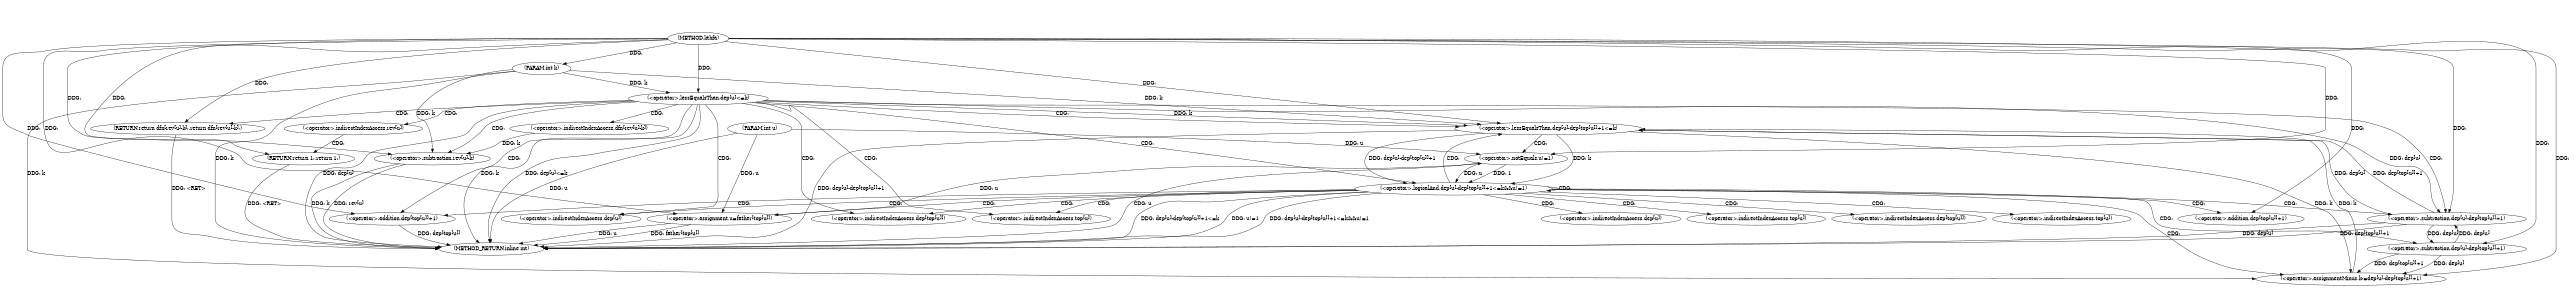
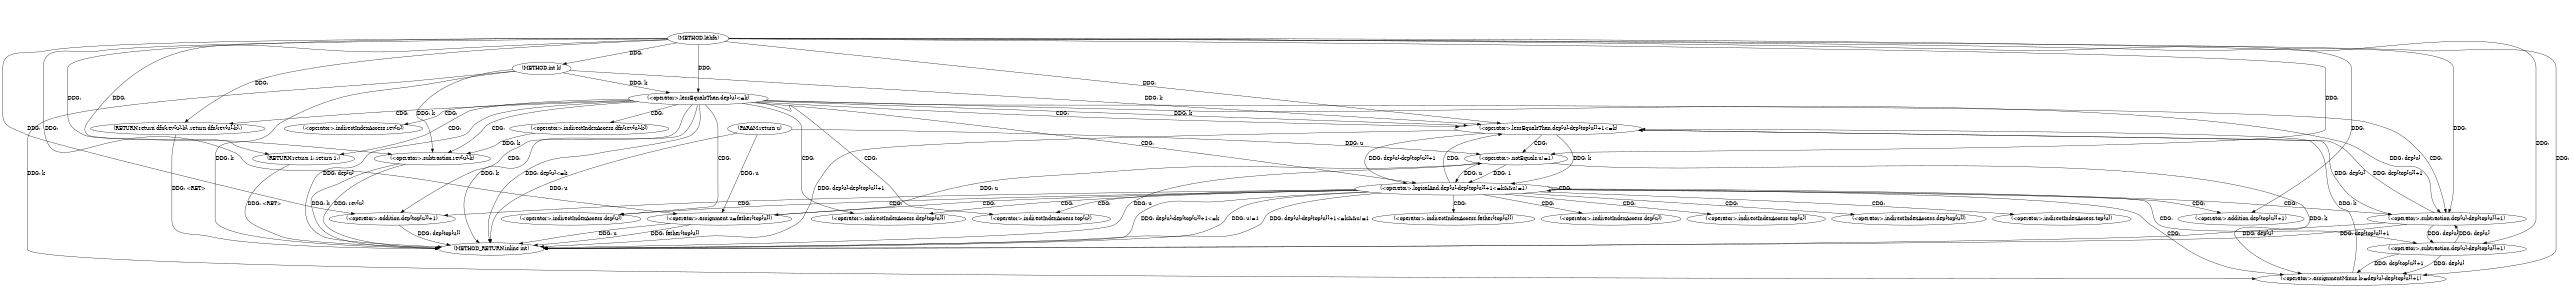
node "(PARAM,int k)": label "(PARAM,int k)" -> "(METHOD,int k)"
node "(PARAM,int u)": label "(PARAM,int u)" -> "(PARAM,return u)"
edge "(<operator>.indirectIndexAccess,rev[u])" -> "(RETURN,return 1;,return 1;)": now "(<operator>.lessEqualsThan,dep[u]<=k)" -> "(RETURN,return 1;,return 1;)"
edge "(<operator>.lessEqualsThan,dep[u]-dep[top[u]]+1<=k)" -> "(<operator>.assignmentMinus,k-=dep[u]-dep[top[u]]+1)": now "(<operator>.notEquals,u!=1)" -> "(<operator>.assignmentMinus,k-=dep[u]-dep[top[u]]+1)"
edge "(<operator>.notEquals,u!=1)" -> "(METHOD_RETURN,inline int)": label "CDG: u" -> "DDG: u"
node "(<operator>.indirectIndexAccess,father[top[u]])": added
